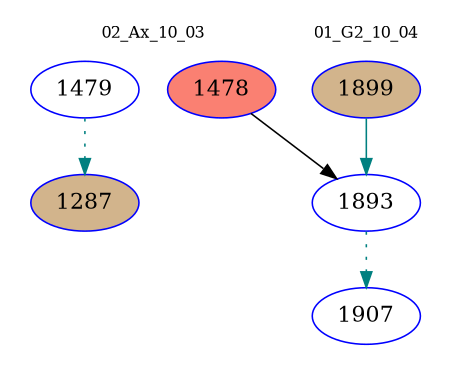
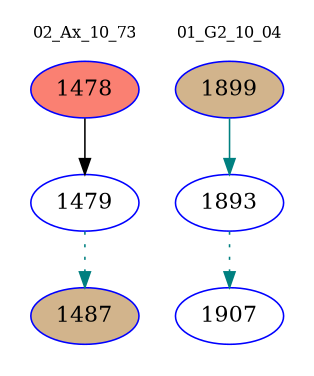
cluster "02_Ax_10_03": label "02_Ax_10_03" -> "02_Ax_10_73"
edge "1478" -> "1893": now "1478" -> "1479"
node "1287": label "1287" -> "1487"
